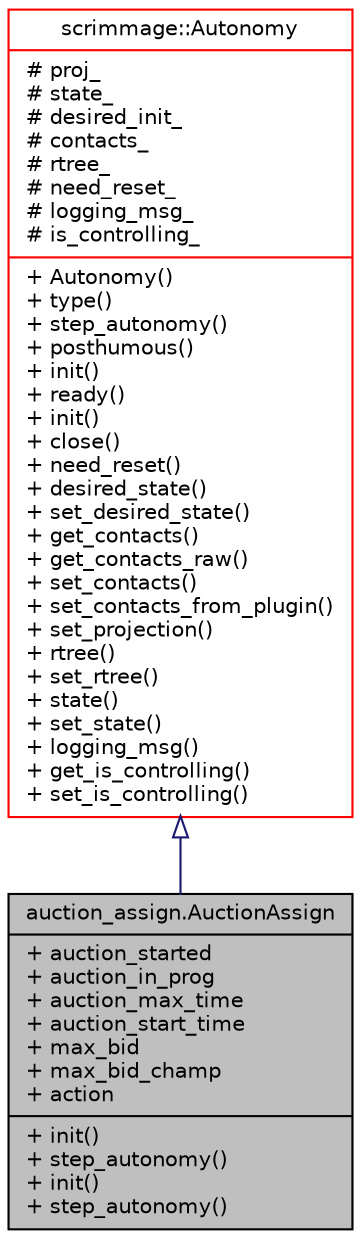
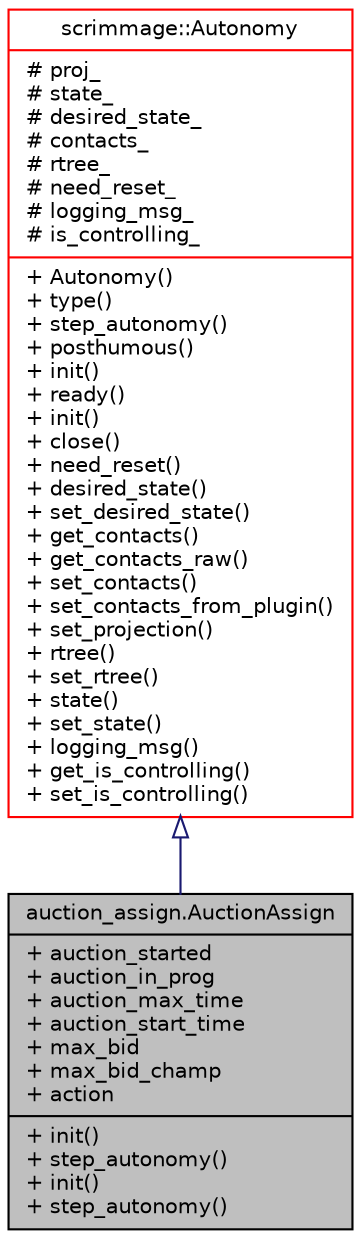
node "scrimmage::Autonomy": text "# desired_init_" -> "# desired_state_"
